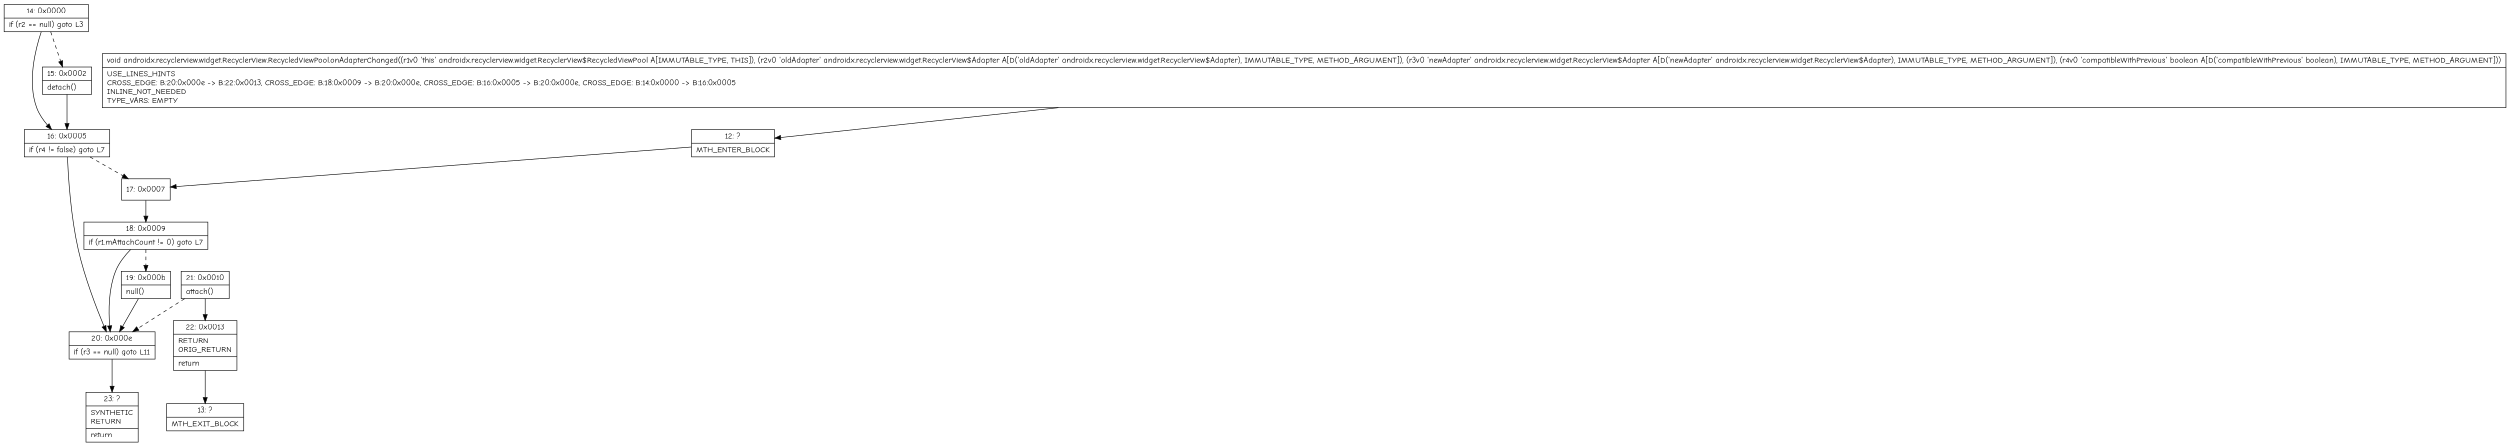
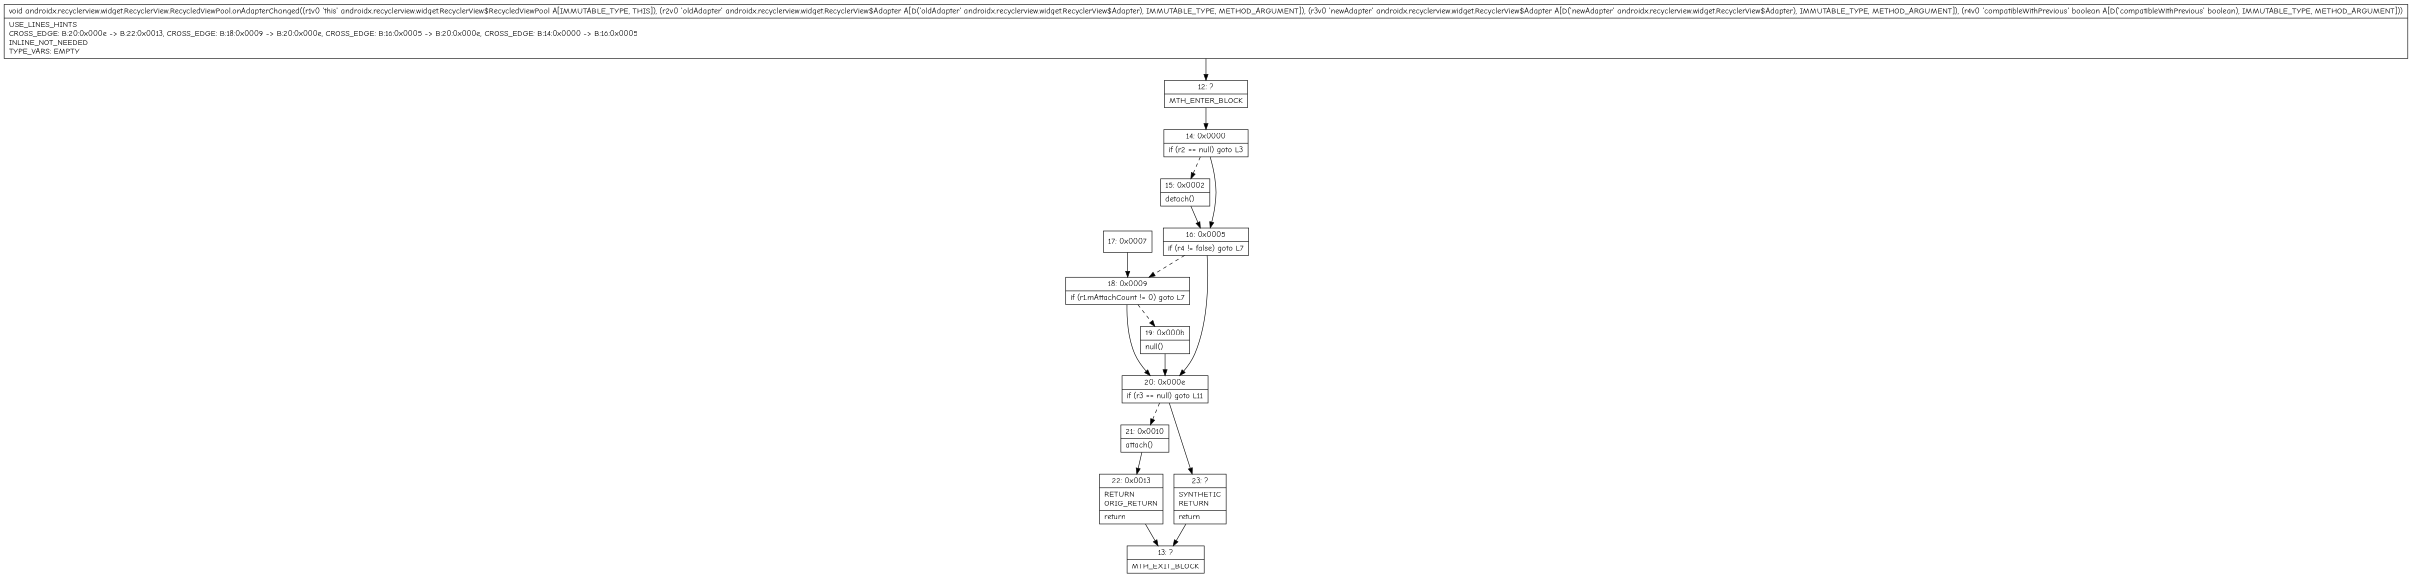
edge "16: 0x0005" -> "17: 0x0007": now "16: 0x0005" -> "18: 0x0009"
edge "12: ?" -> "17: 0x0007": now "12: ?" -> "14: 0x0000"
edge "21: 0x0010" -> "20: 0x000e": reversed
edge "23: ?" -> "13: ?": added
